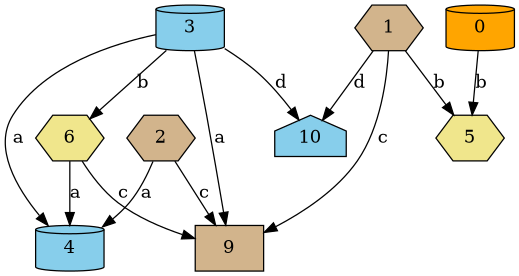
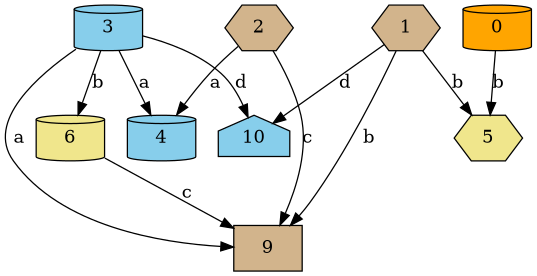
node "6": shape hexagon -> cylinder
edge "1" -> "9": label "c" -> "b"
edge "6" -> "4": removed, label "a"
